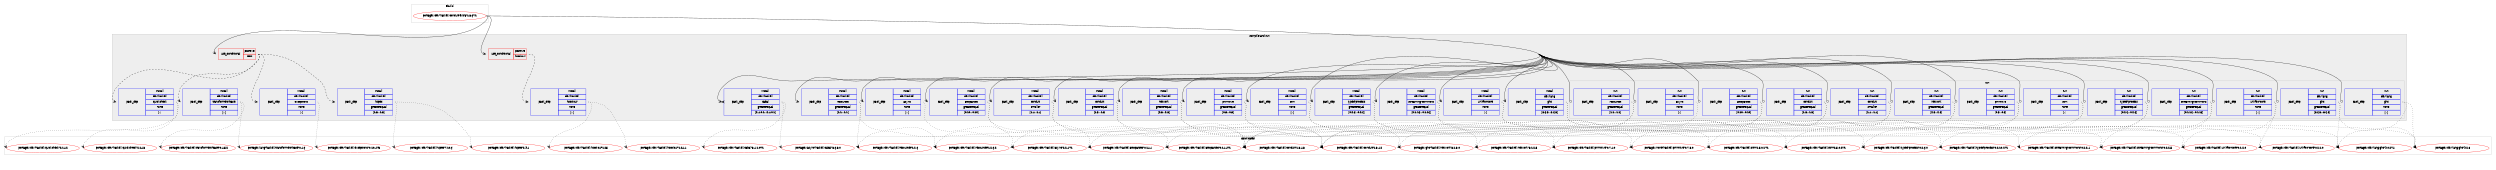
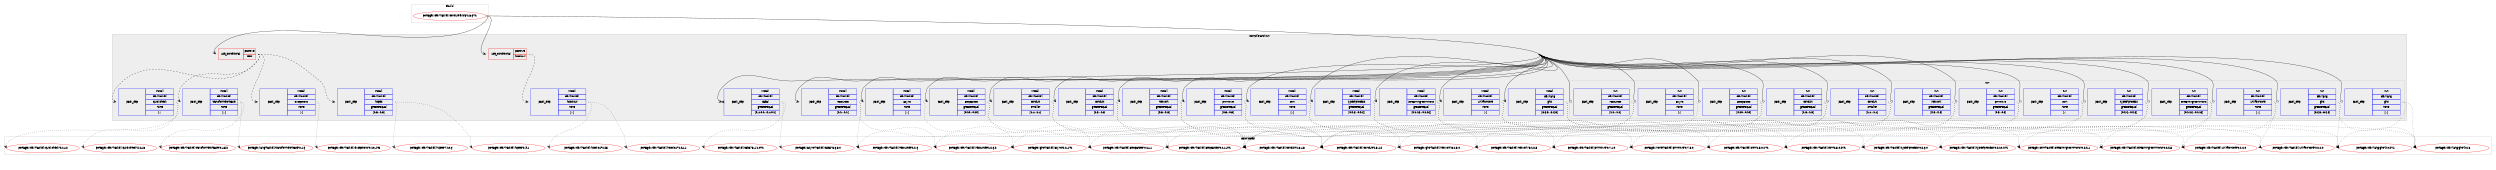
node "portage://dev-haskell/async-2.2.4-r1": label "portage://dev-haskell/async-2.2.4-r1" -> "portage://ghc-haskell/async-2.2.4-r1"
node "portage://dev-haskell/streaming-commons-0.2.2.4": label "portage://dev-haskell/streaming-commons-0.2.2.4" -> "portage://stm-haskell/streaming-commons-0.2.2.4"
